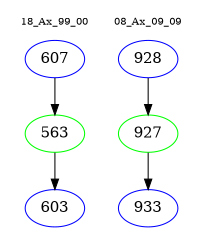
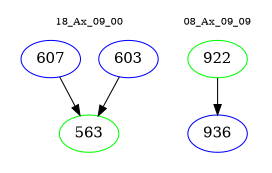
cluster "18_Ax_99_00": label "18_Ax_99_00" -> "18_Ax_09_00"
node "928": removed
node "927": label "927" -> "922"
edge "563" -> "603": reversed
node "933": label "933" -> "936"
